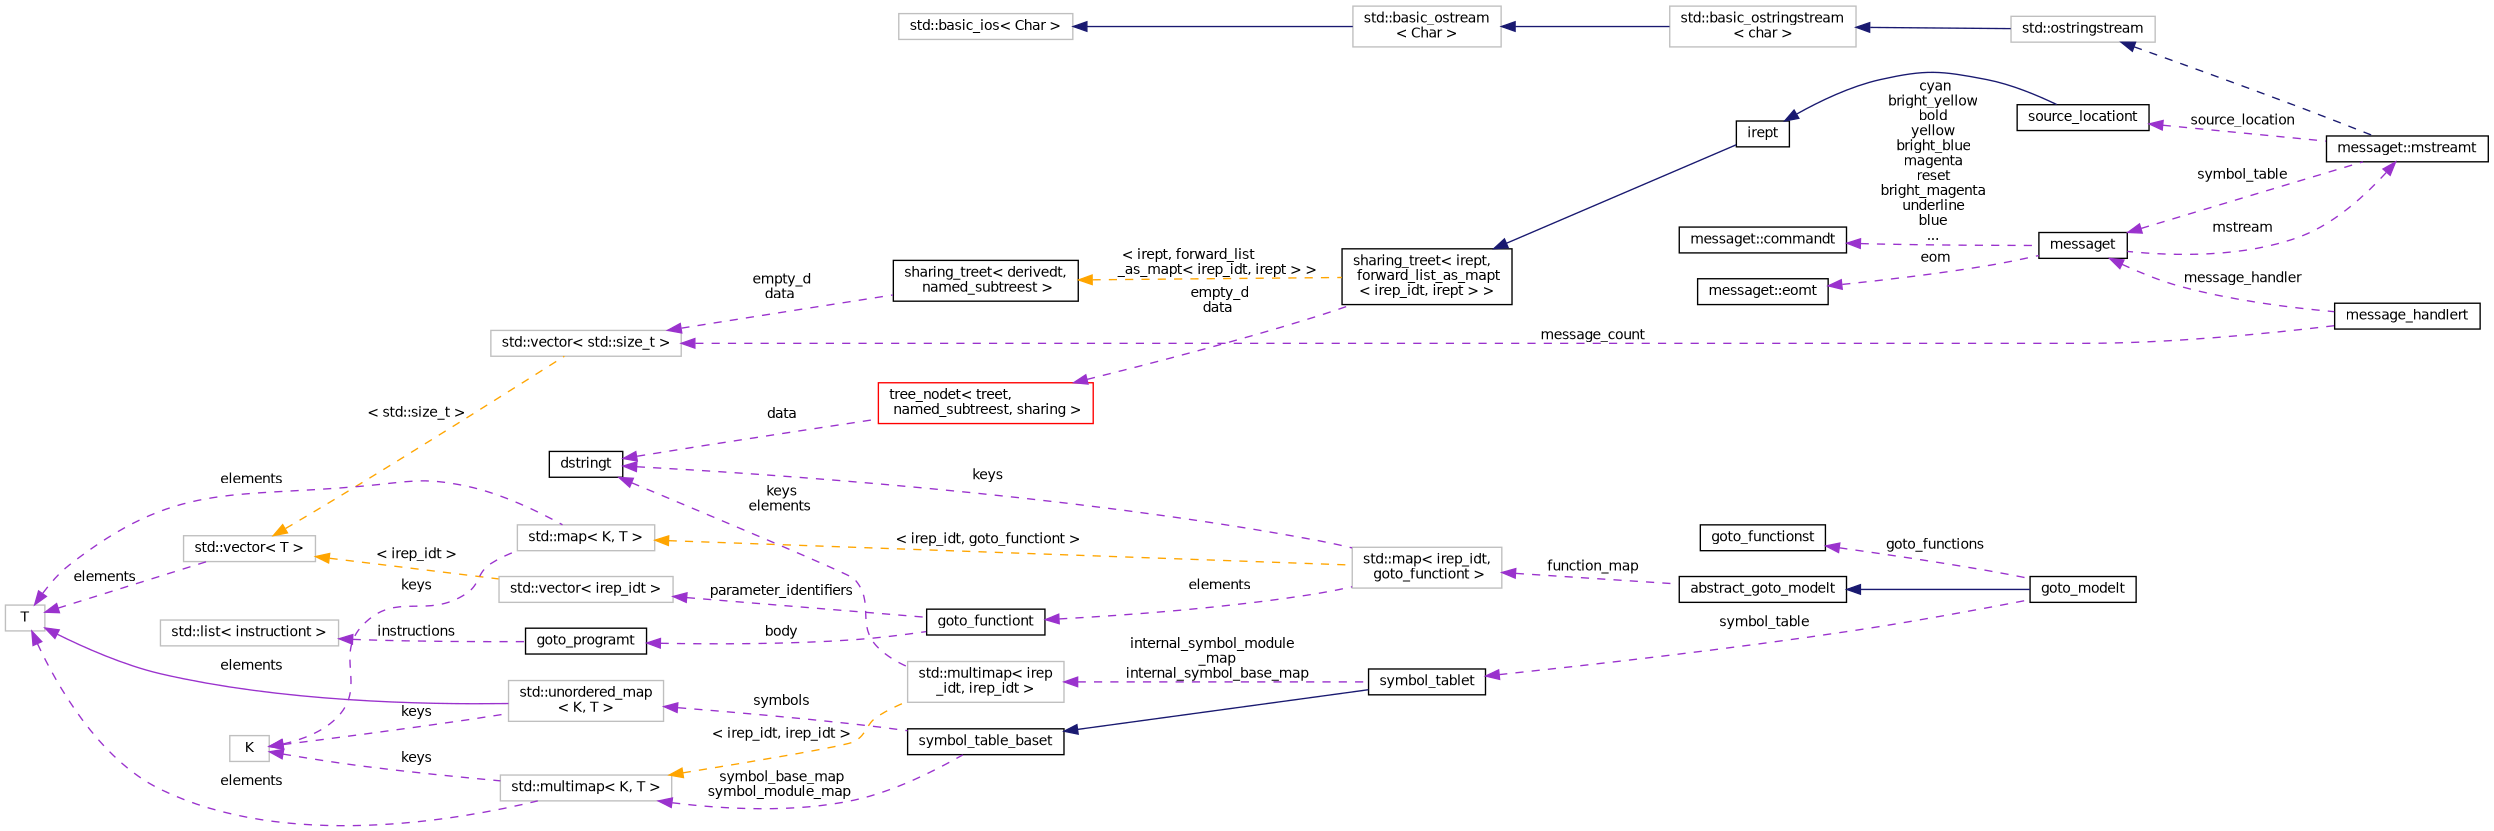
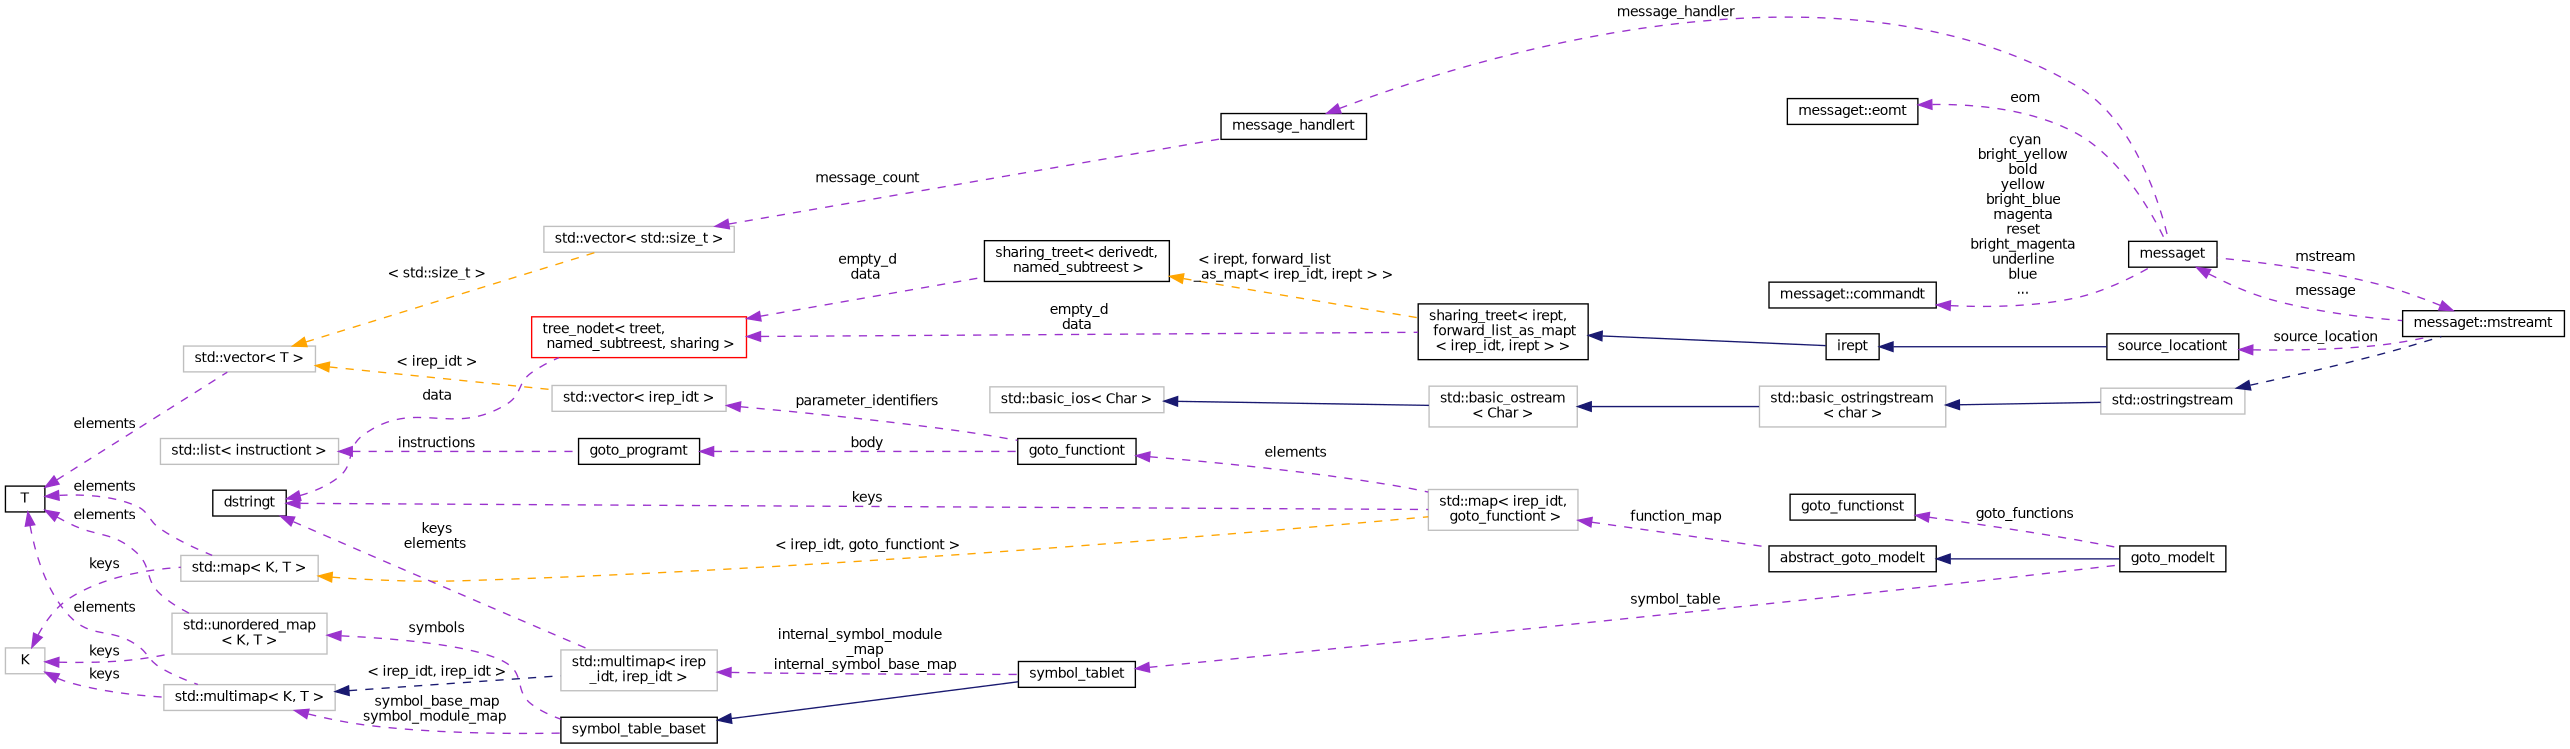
edge "messaget::mstreamt" -> "messaget": label " symbol_table" -> " message"
edge "message_handlert" -> "messaget": reversed
edge "sharing_treet< derivedt, named_subtreest >" -> "std::vector< std::size_t >": now "sharing_treet< derivedt, named_subtreest >" -> "tree_nodet< treet, named_subtreest, sharing >"
node "T": color grey75 -> black
edge "std::unordered_map < K, T >" -> "T": style solid -> dashed
edge "std::multimap< irep _idt, irep_idt >" -> "std::multimap< K, T >": color orange -> midnightblue
